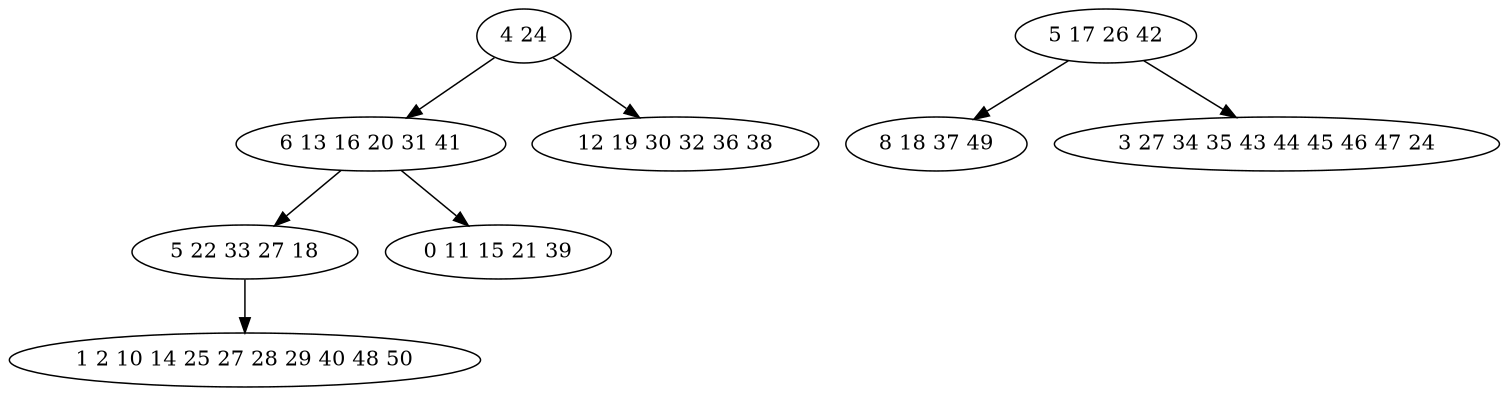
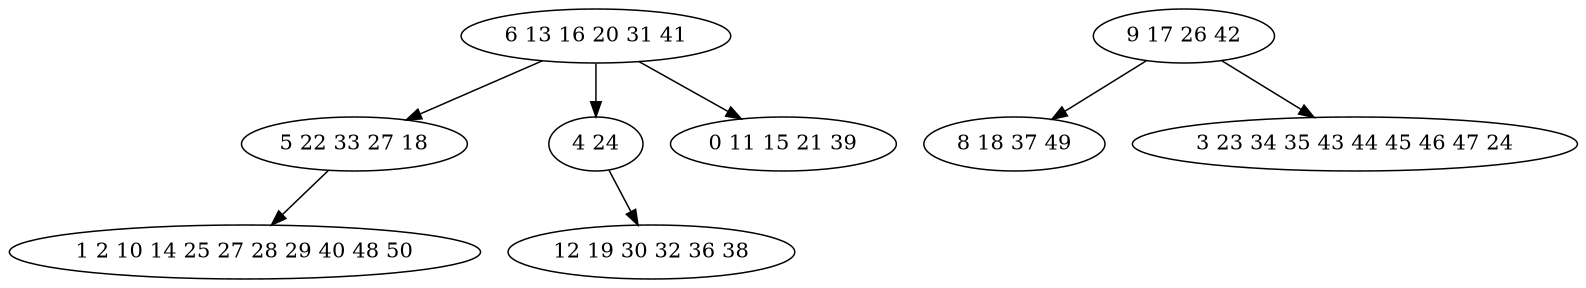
node "5 17 26 42": label "5 17 26 42" -> "9 17 26 42"
edge "4 24" -> "6 13 16 20 31 41": reversed
node "3 27 34 35 43 44 45 46 47 24": label "3 27 34 35 43 44 45 46 47 24" -> "3 23 34 35 43 44 45 46 47 24"
